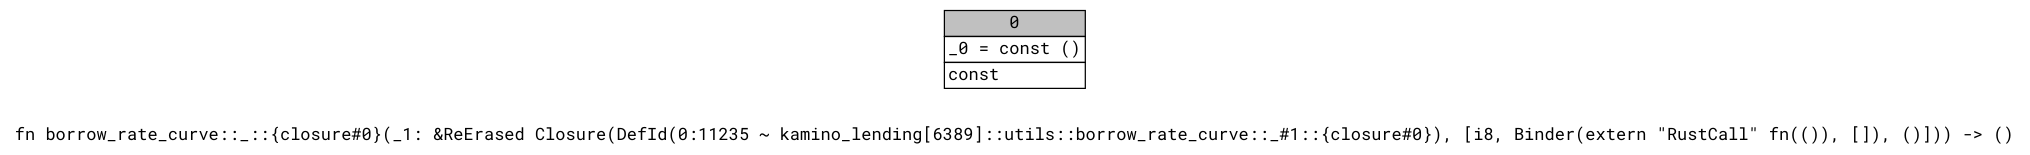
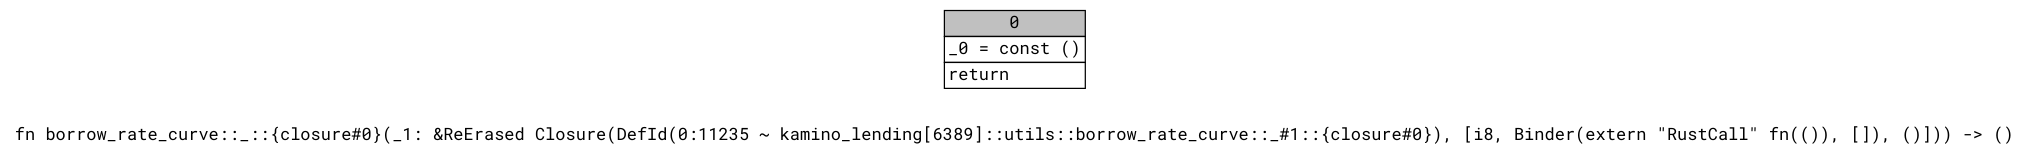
node "0": text "const" -> "return"
